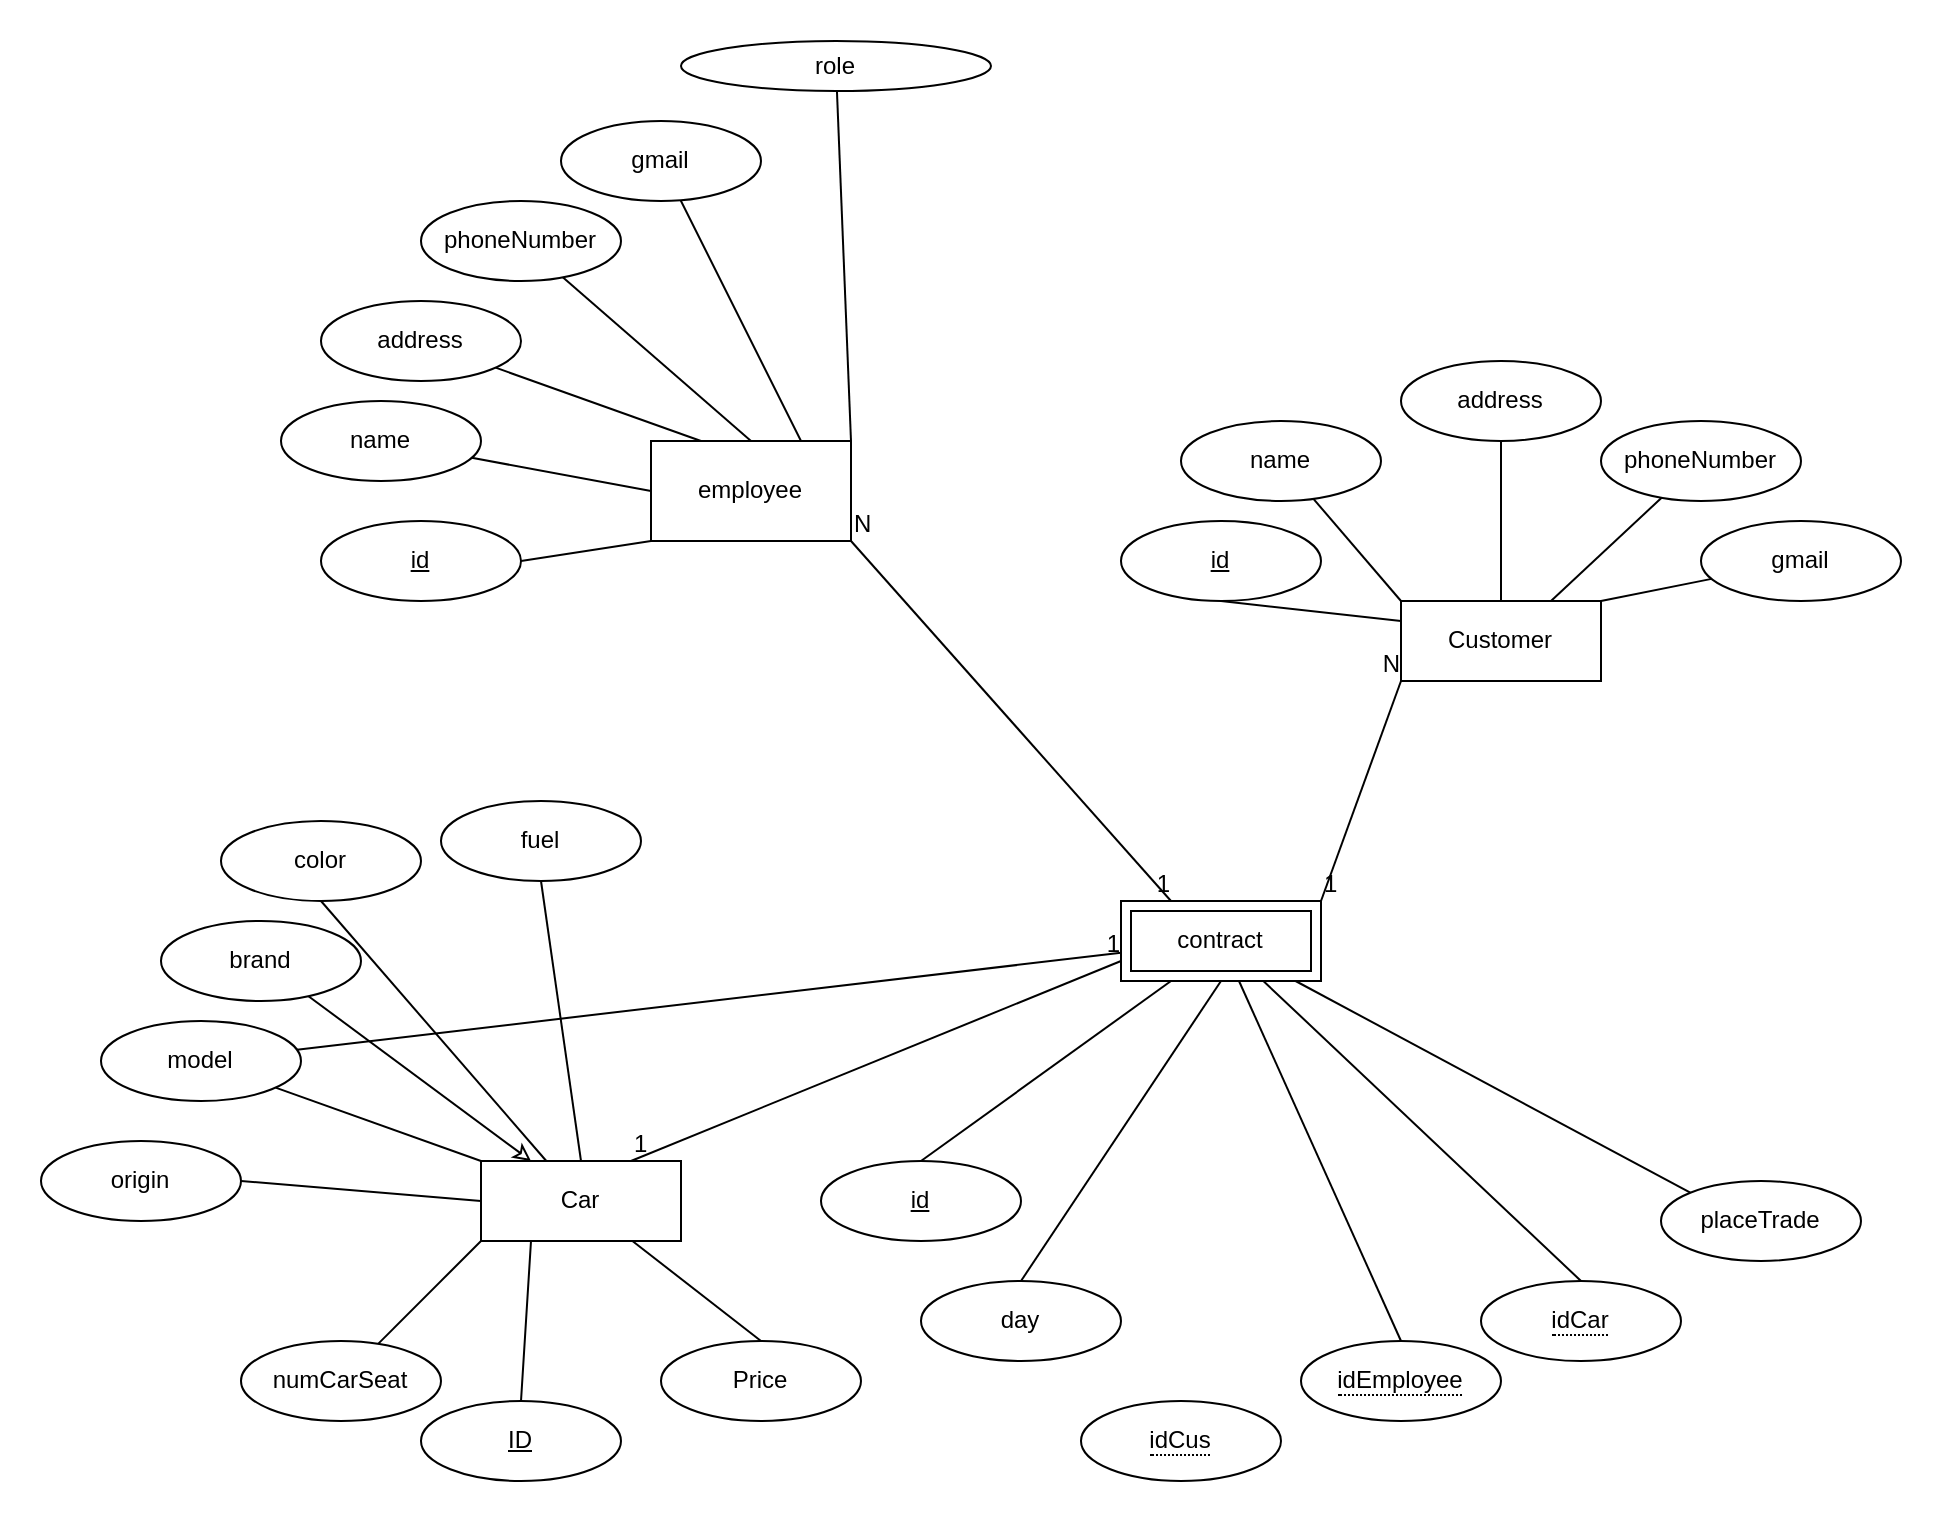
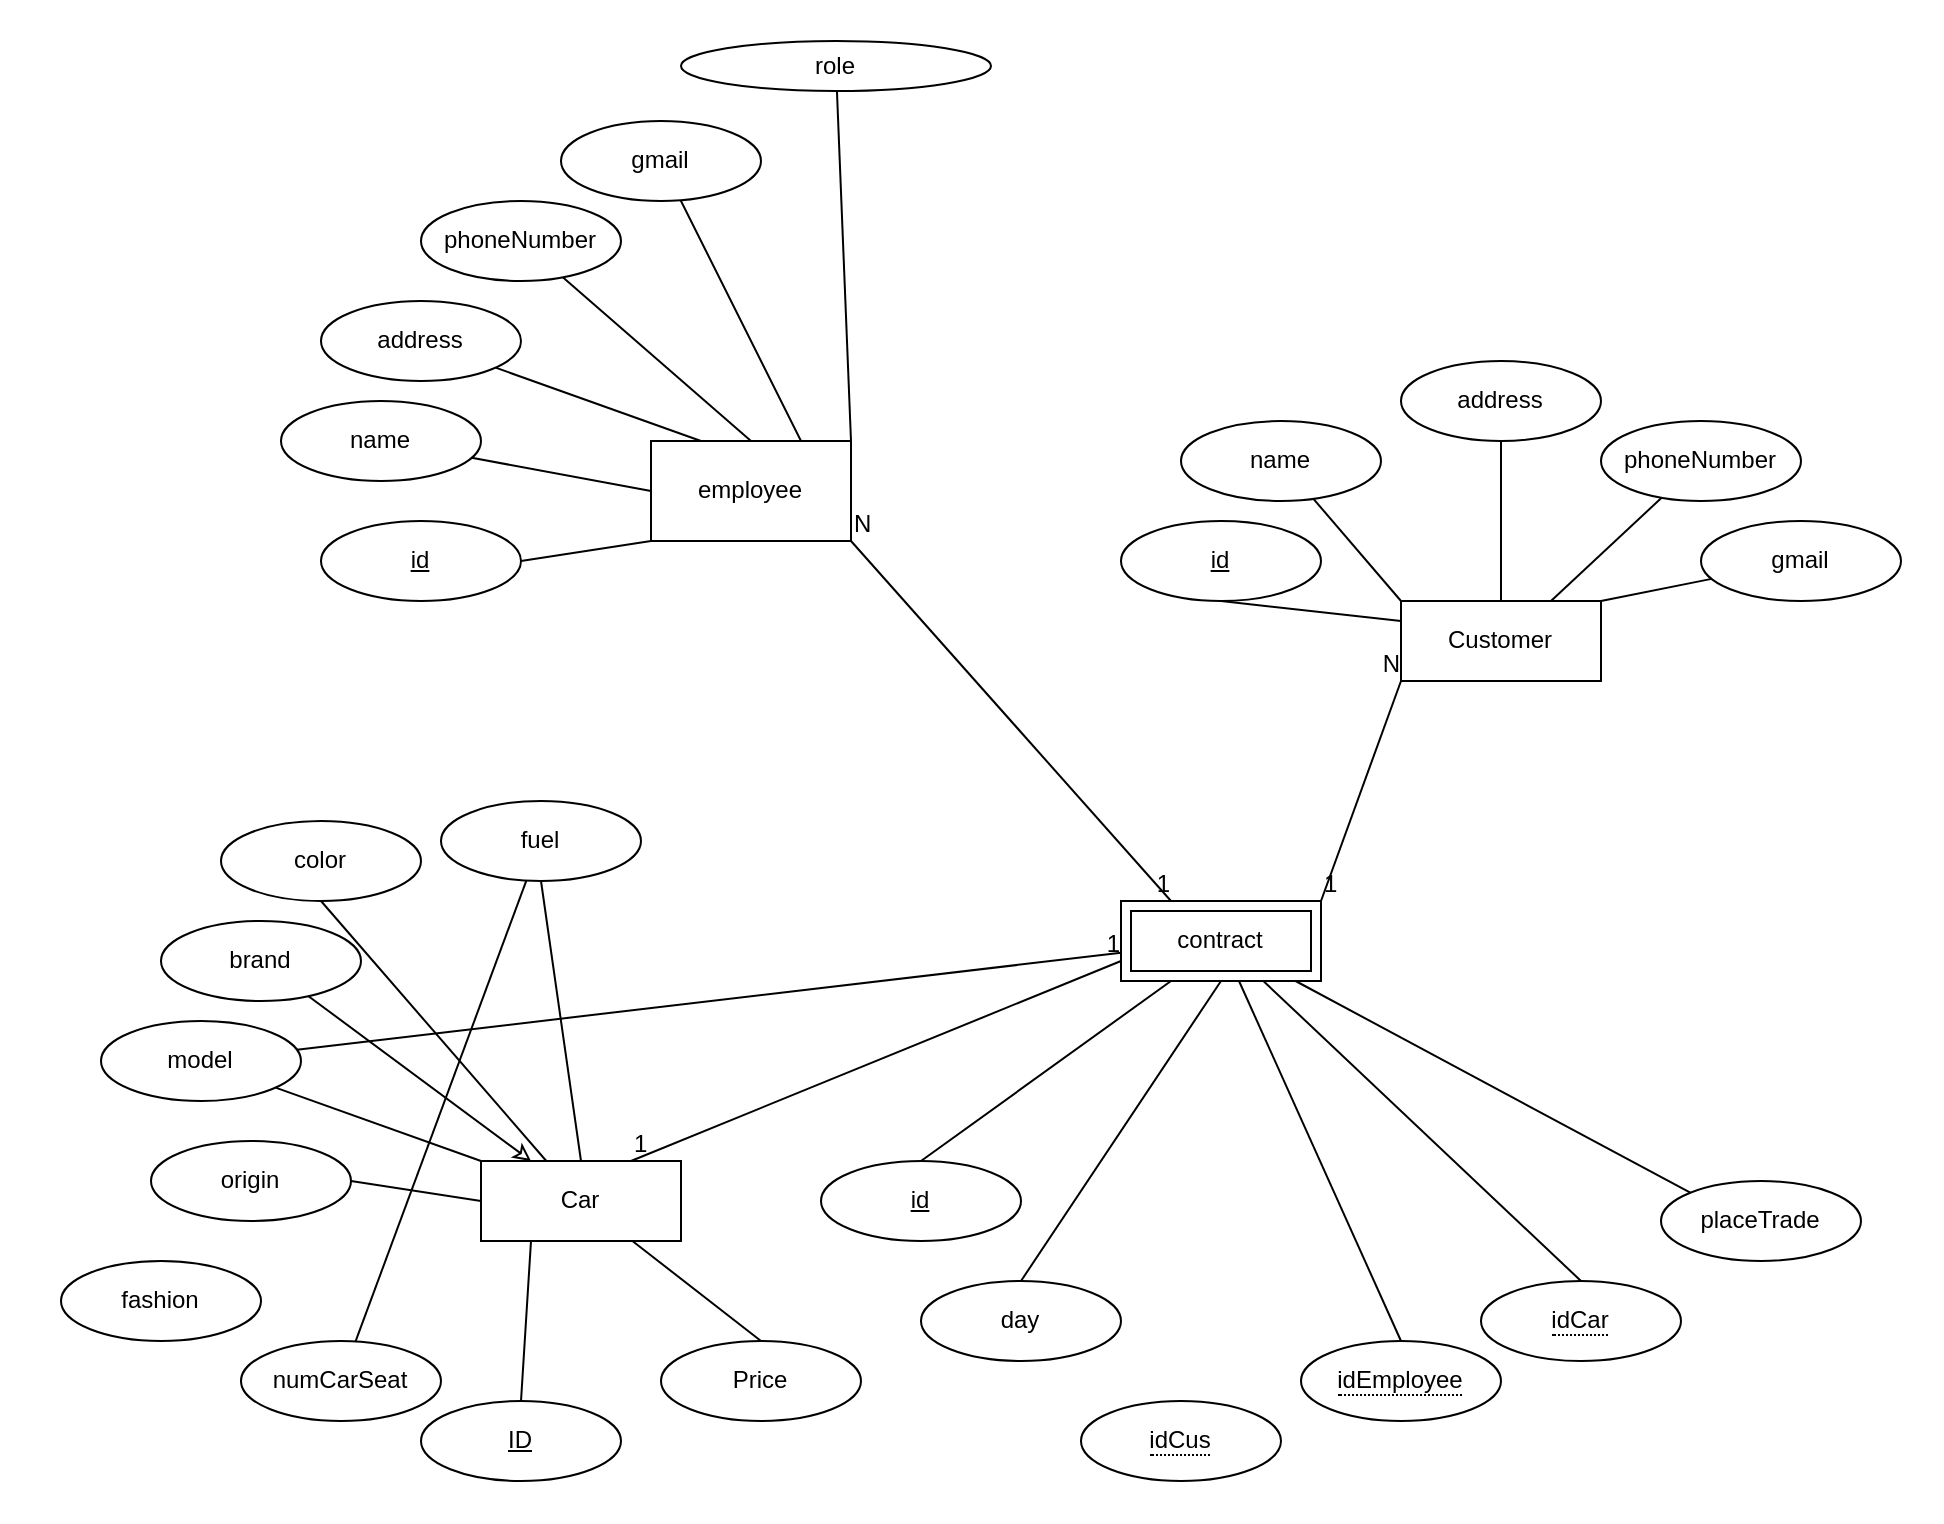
node "origin": moved (141, 1181) -> (251, 1181)
edge "Car" -- "numCarSeat": now "fuel" -- "numCarSeat"
node "fashion": added
